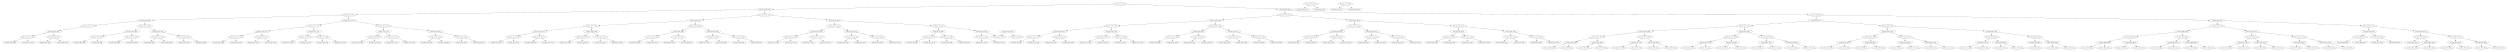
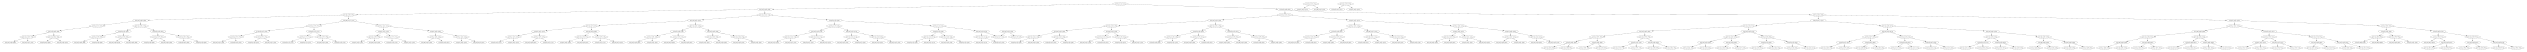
node "Node{data=[4686, 4686]}": added
